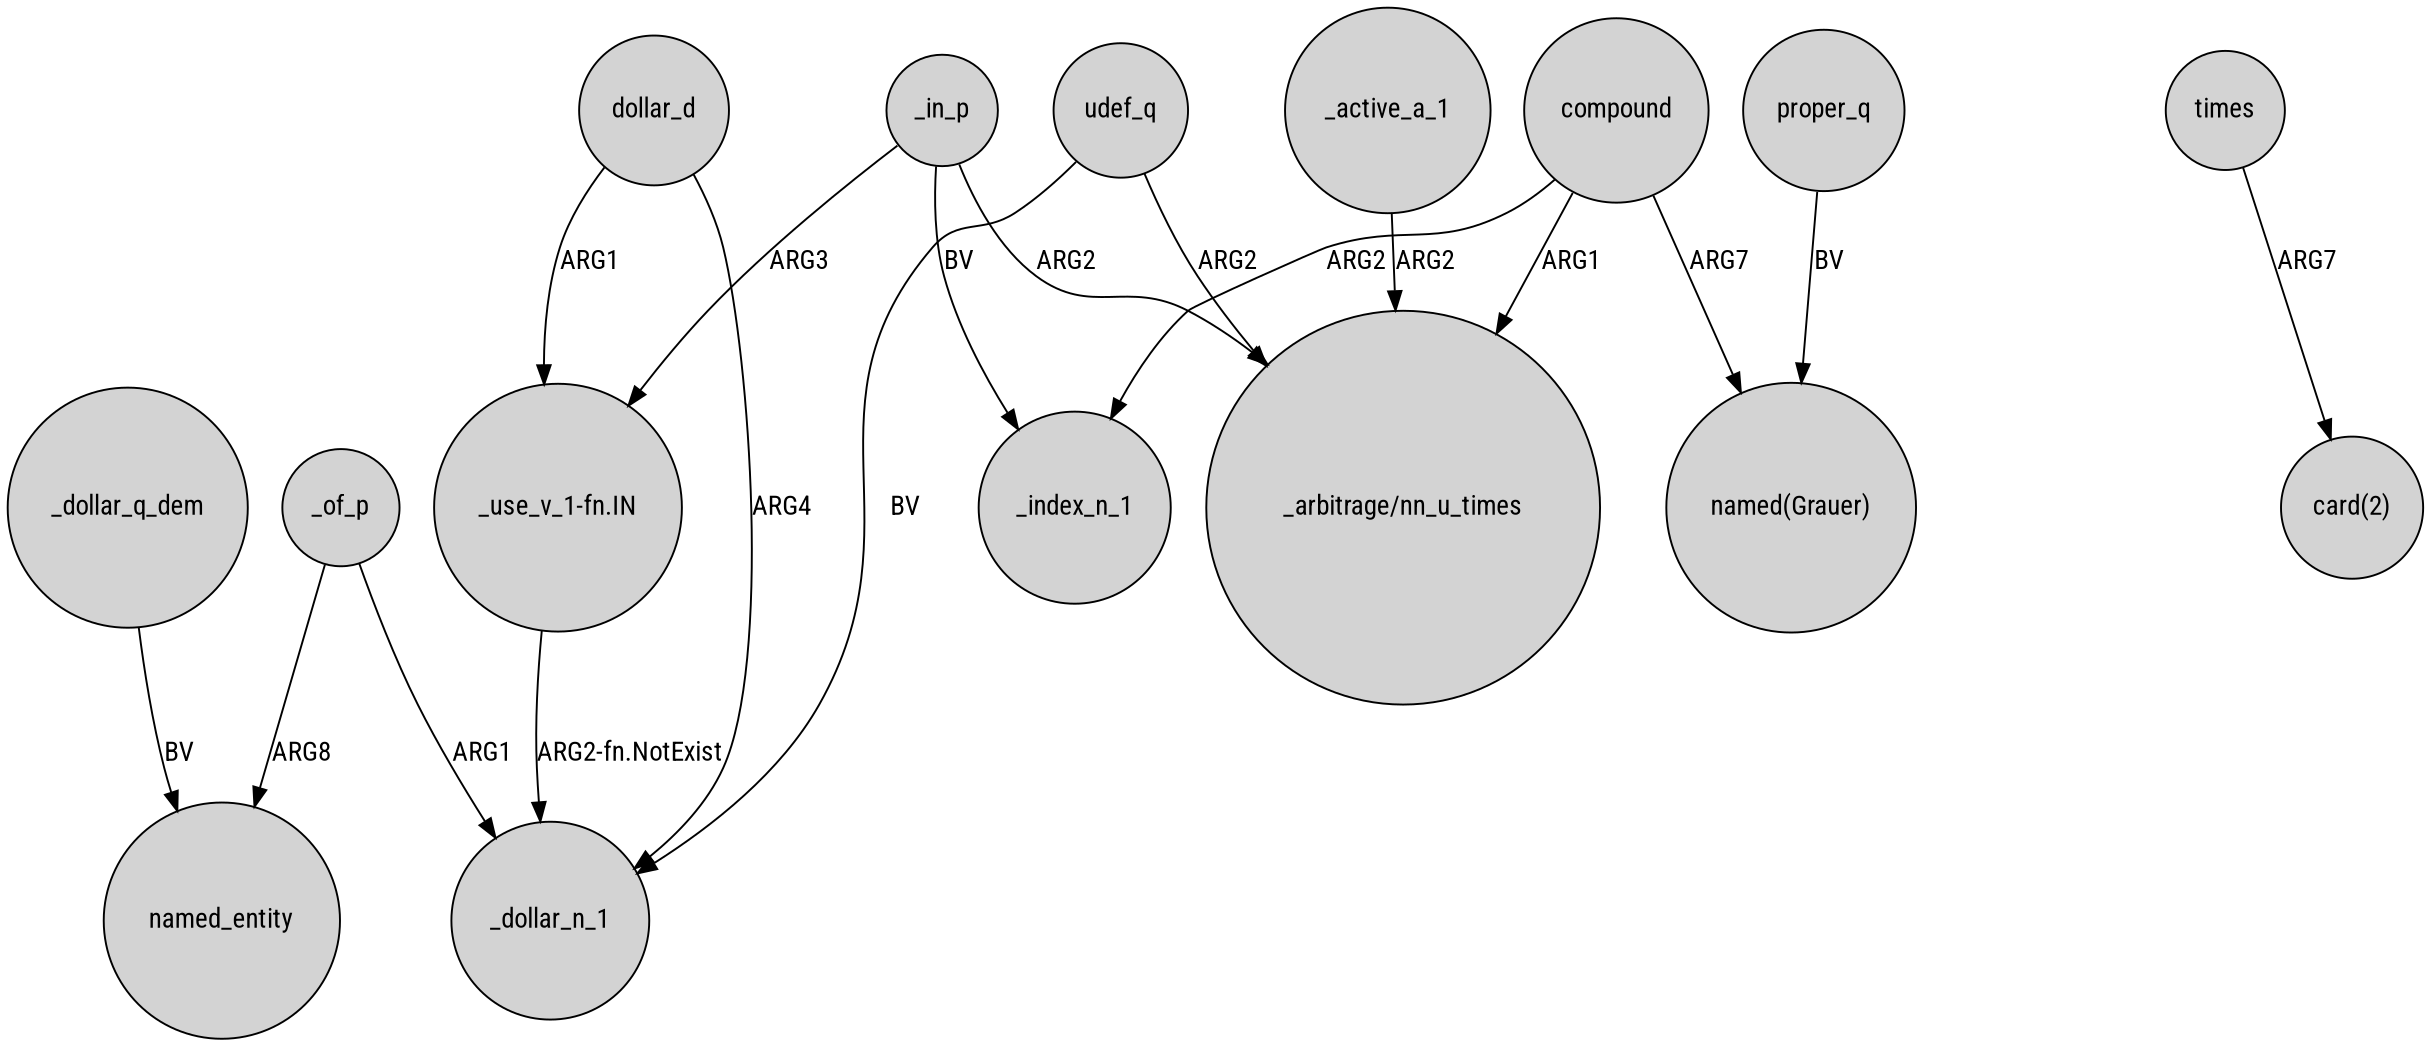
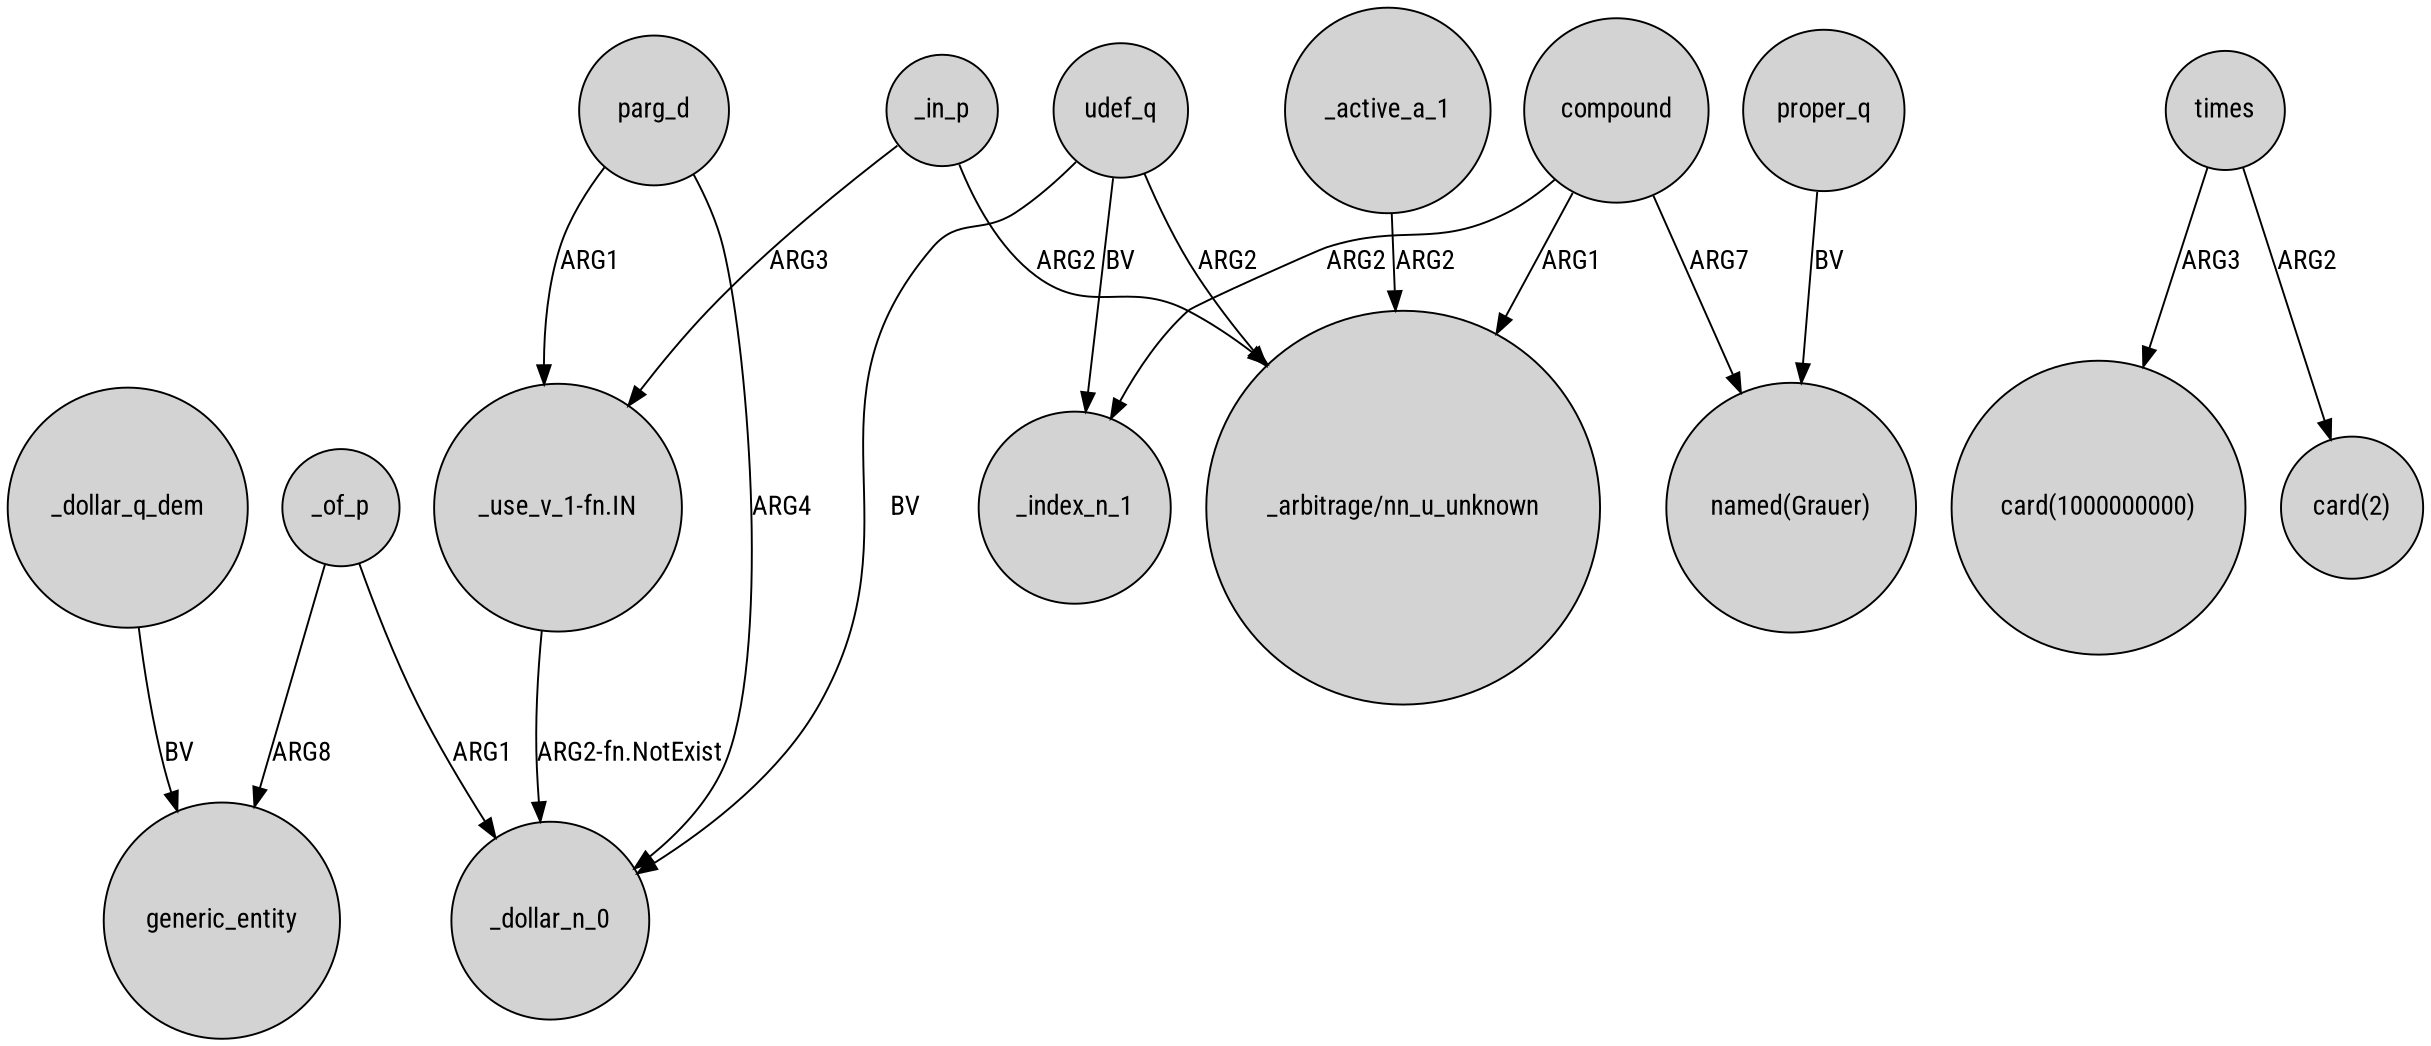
node "dollar_d": label "dollar_d" -> "parg_d"
edge "times" -> "card(2)": label "ARG7" -> "ARG2"
edge "_in_p" -> "_index_n_1": now "udef_q" -> "_index_n_1"
node "_arbitrage/nn_u_times": label "_arbitrage/nn_u_times" -> "_arbitrage/nn_u_unknown"
node "card(1000000000)": added
node "named_entity": label "named_entity" -> "generic_entity"
node "_dollar_n_1": label "_dollar_n_1" -> "_dollar_n_0"
